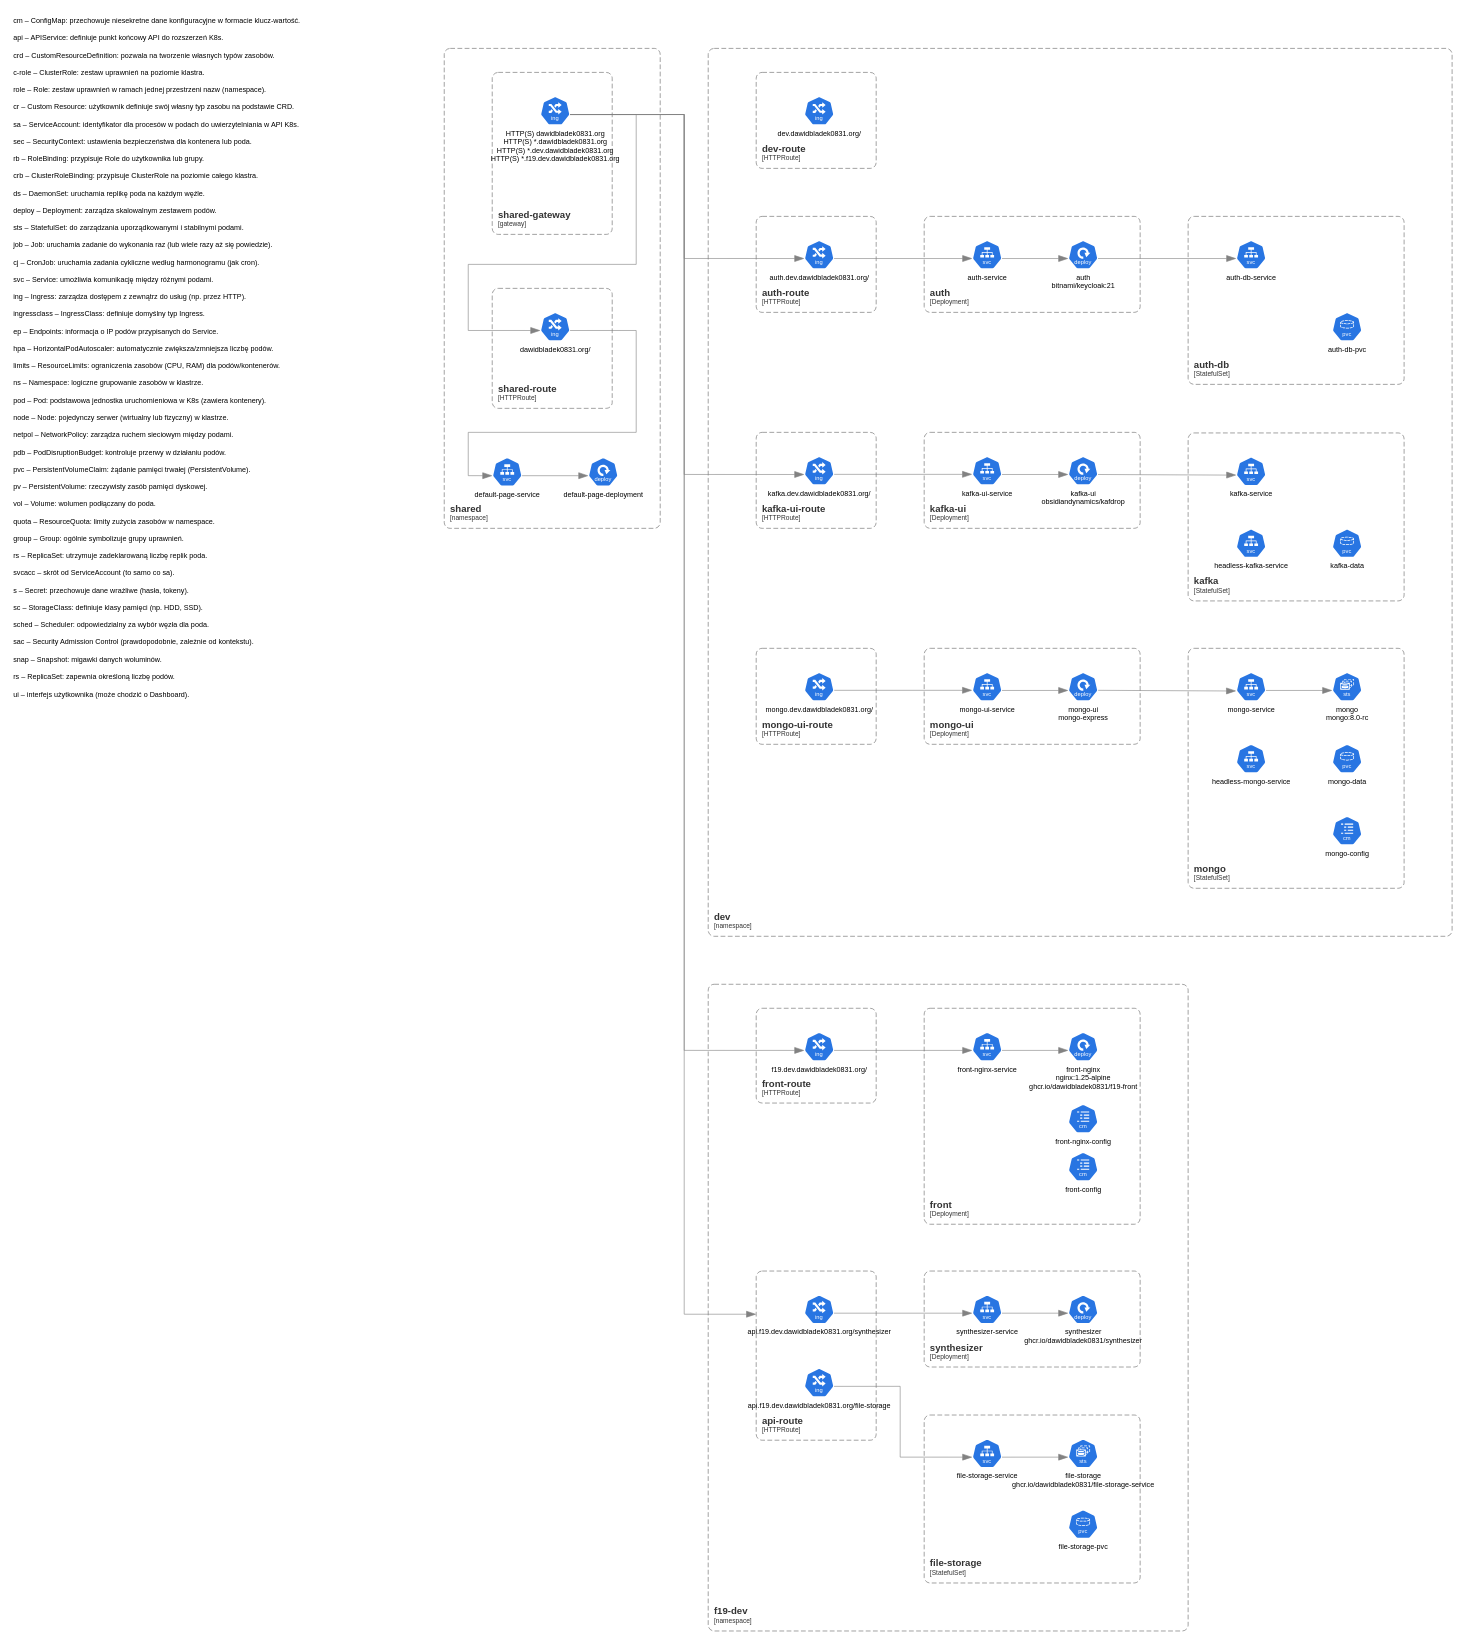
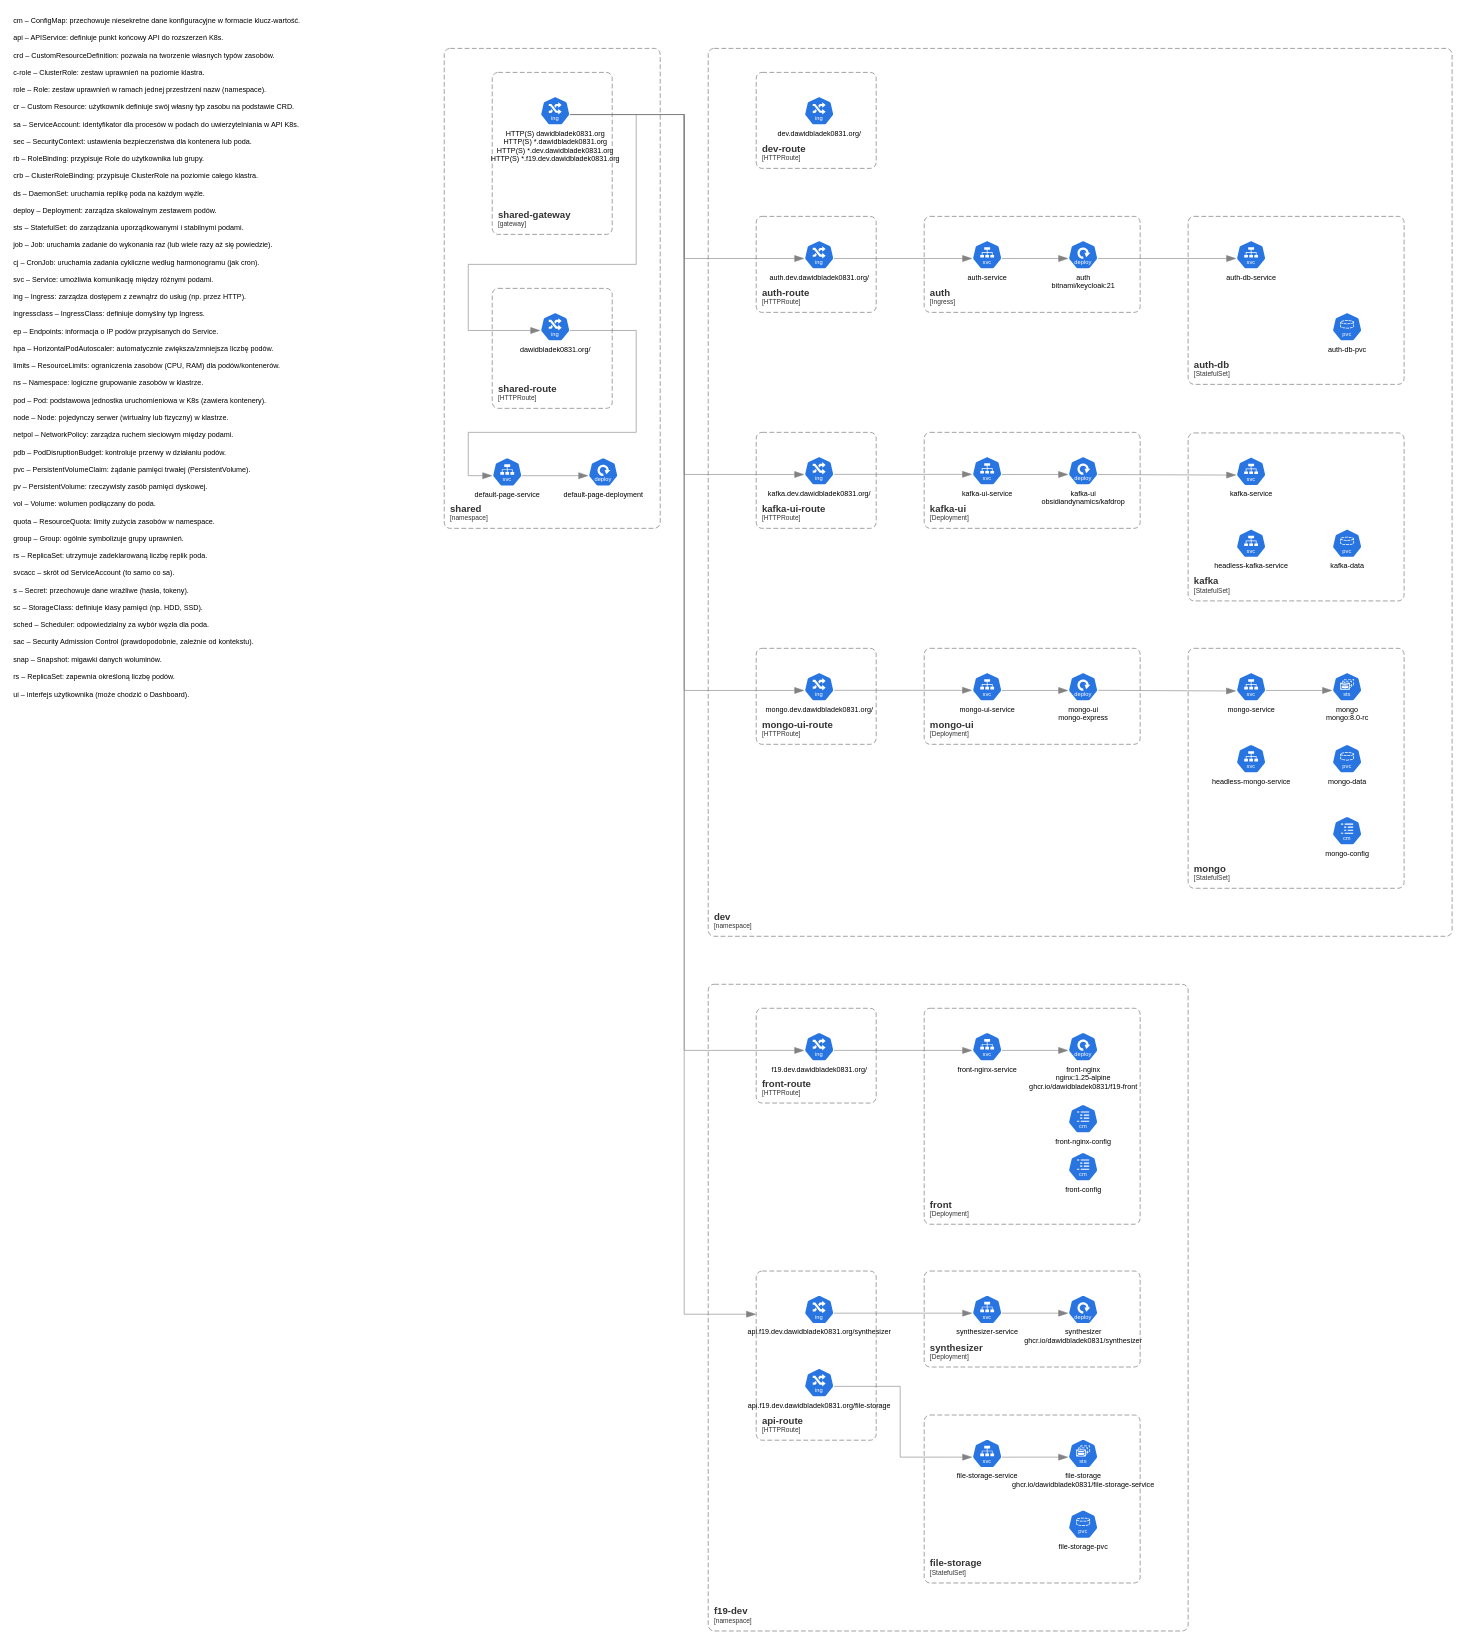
node "auth [Deployment]": label "auth [Deployment]" -> "auth [Ingress]"
edge "HTTP(S) dawidbladek0831.org HTTP(S) *.dawidbladek0831.org HTTP(S) *.dev.dawidbladek0831.org HTTP(S) *.f19.dev.dawidbladek0831.org" -> "mongo.dev.dawidbladek0831.org/": added
